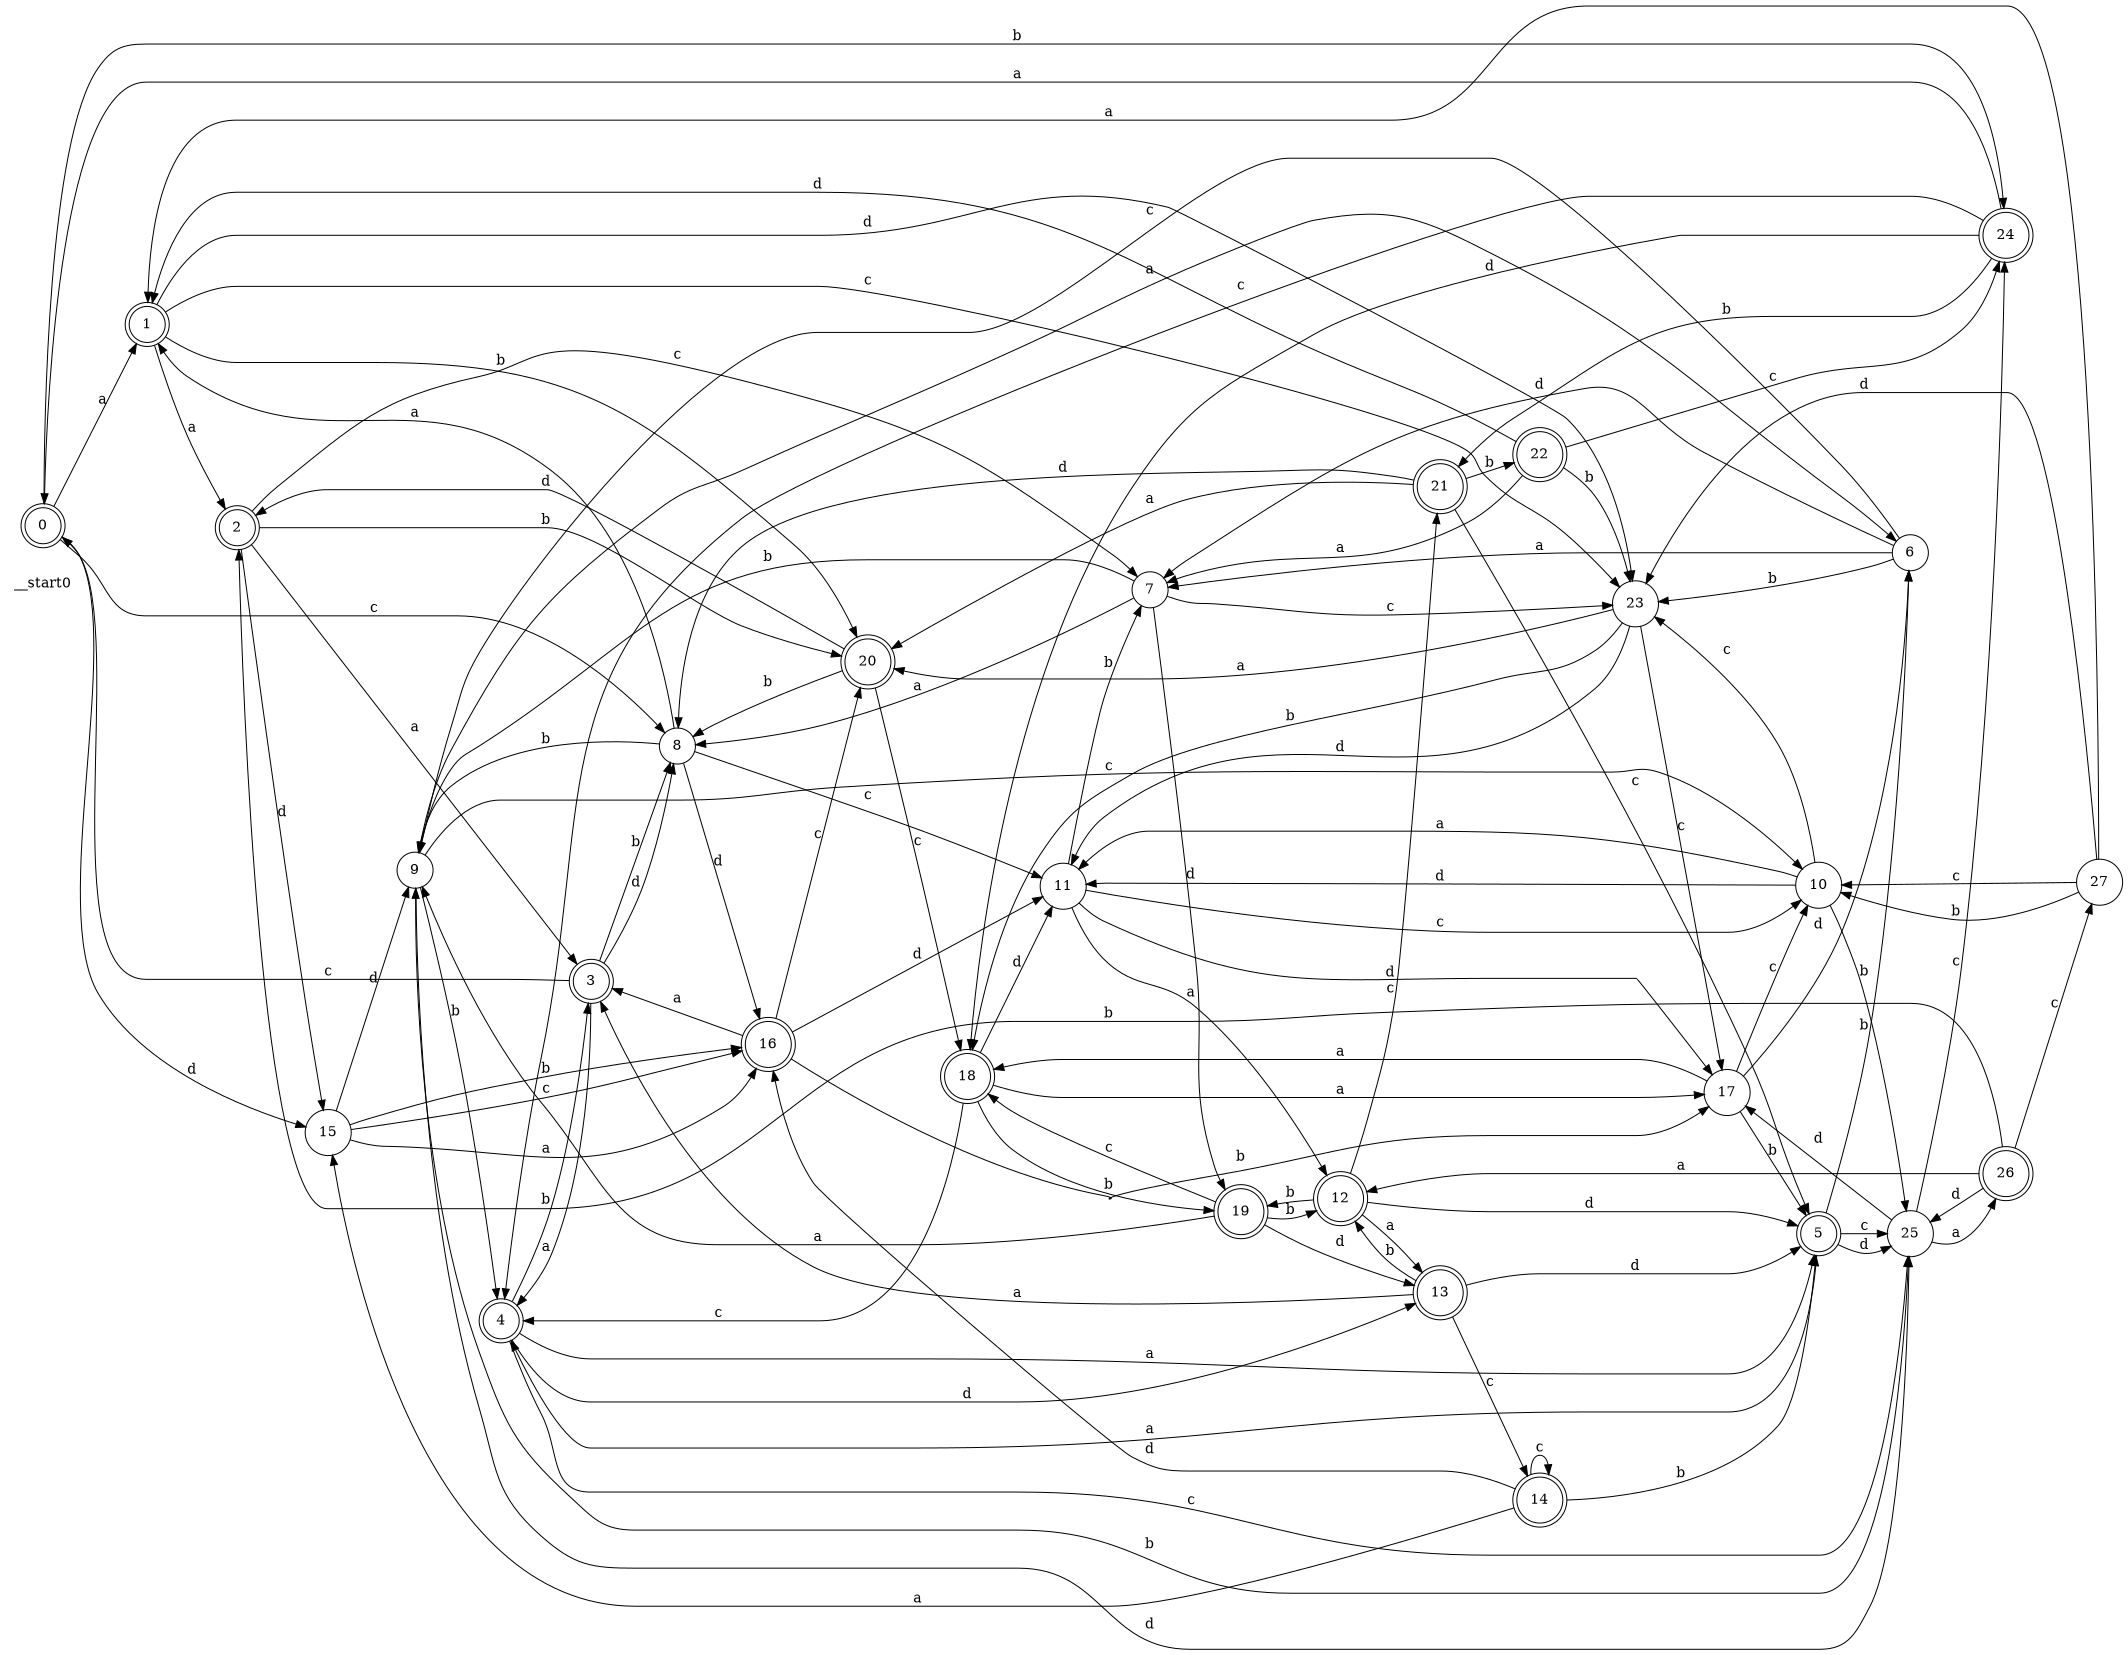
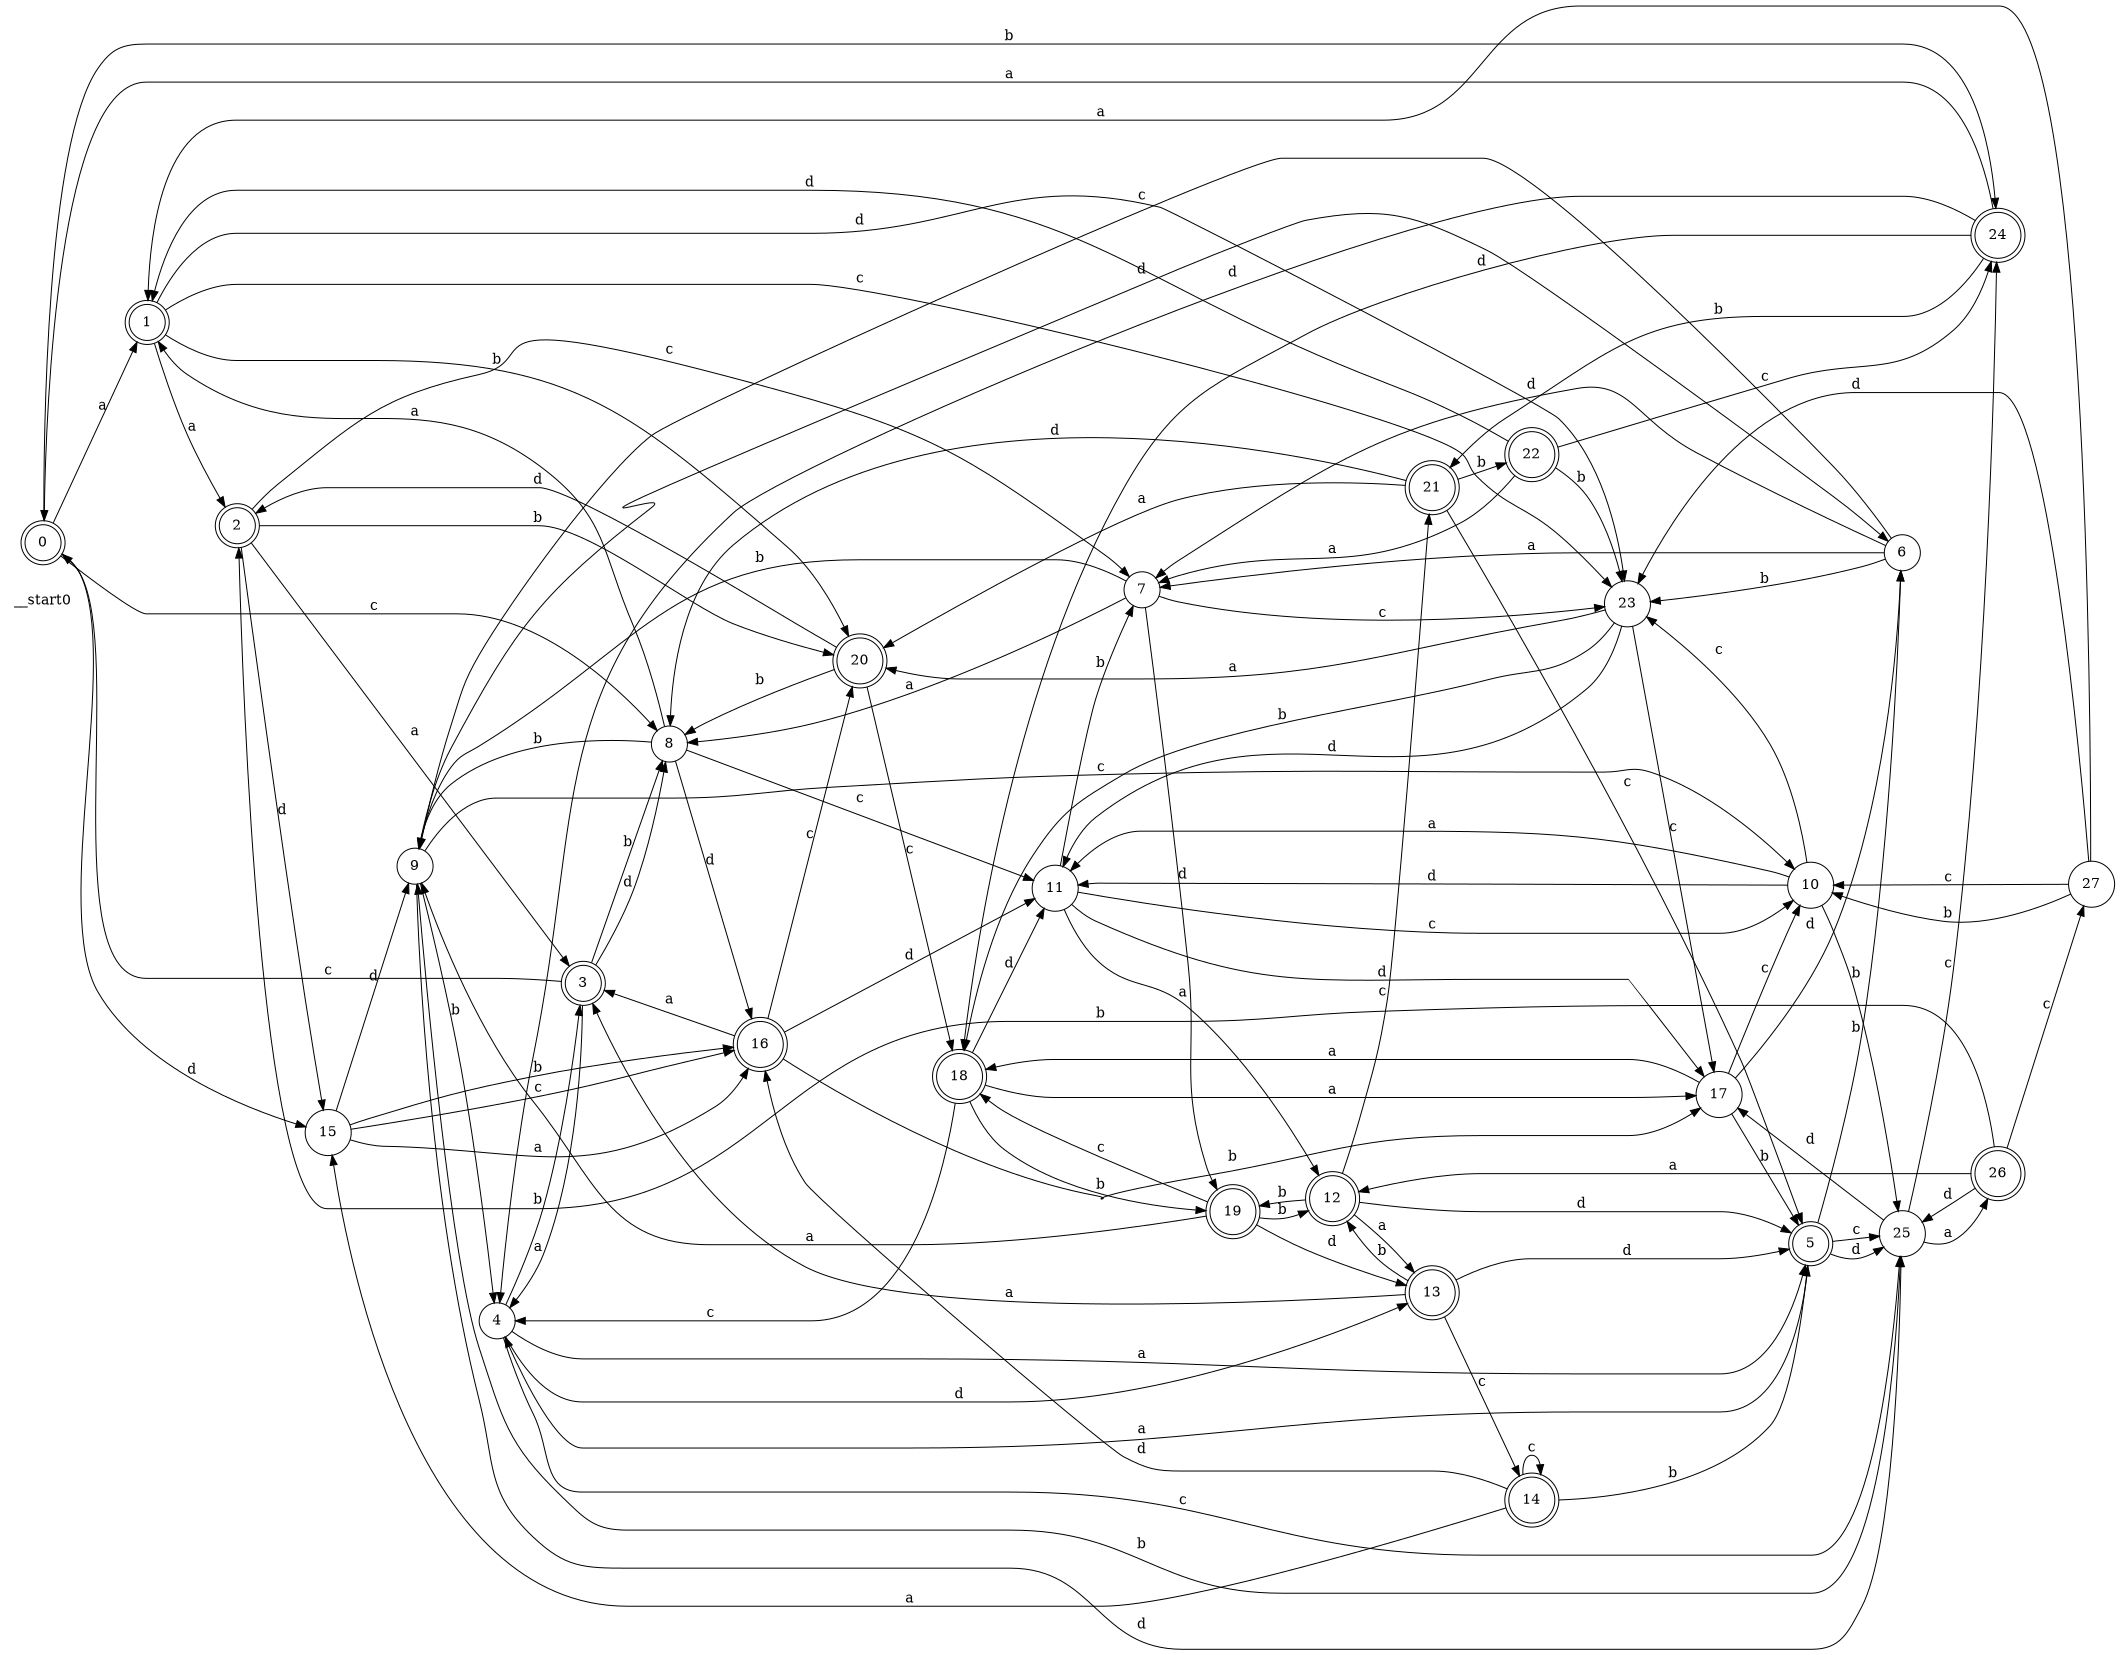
edge "9" -> "6": label "a" -> "d"
edge "24" -> "4": label "c" -> "d"
node "4": shape doublecircle -> circle
